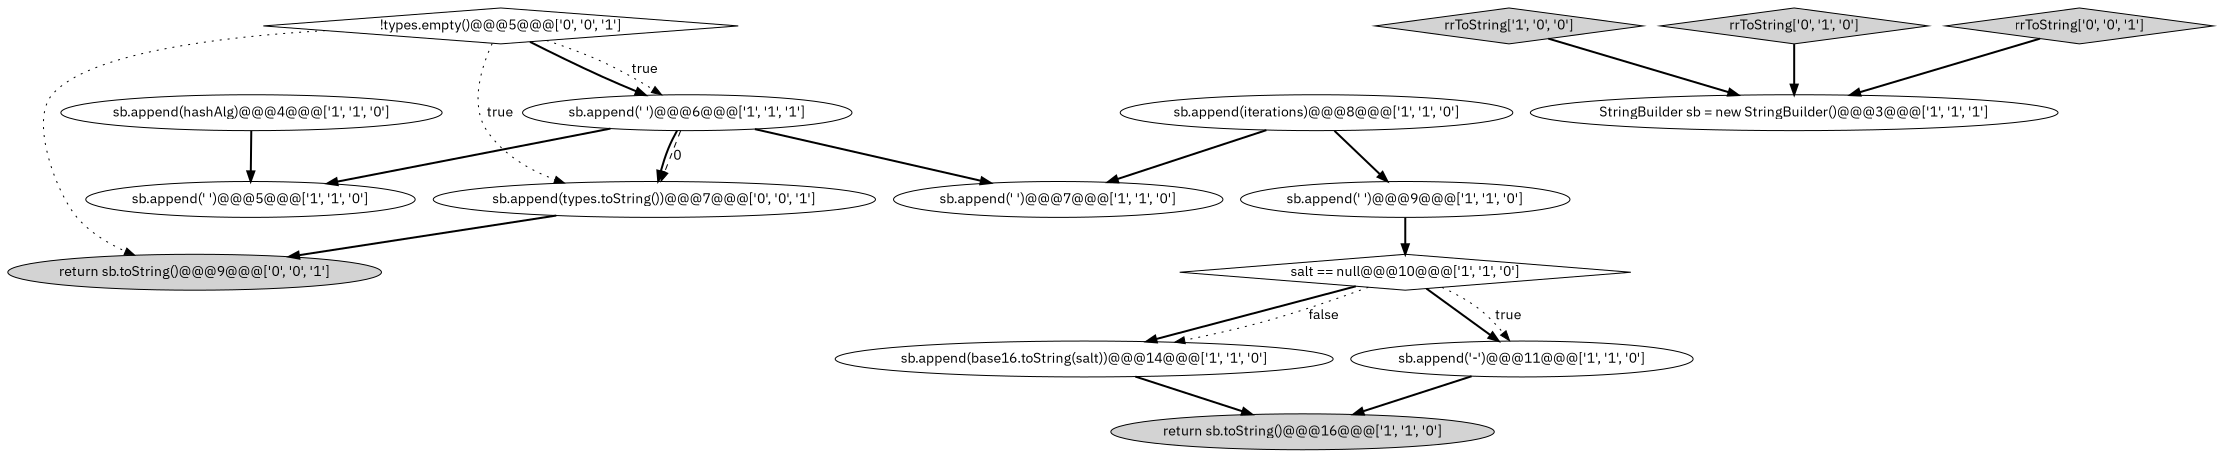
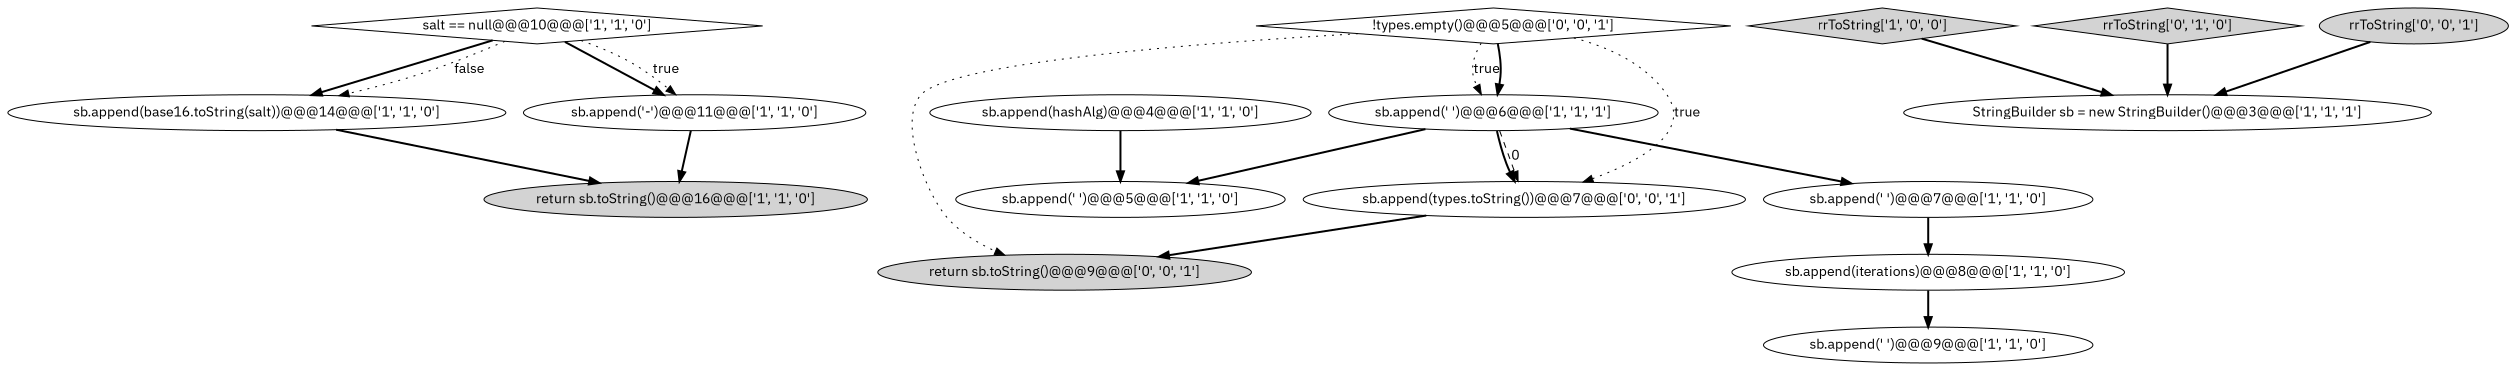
node "rrToString['0', '0', '1']": shape diamond -> ellipse
edge "sb.append(iterations)@@@8@@@['1', '1', '0']" -> "sb.append(' ')@@@7@@@['1', '1', '0']": reversed
edge "sb.append(' ')@@@9@@@['1', '1', '0']" -> "salt == null@@@10@@@['1', '1', '0']": removed
